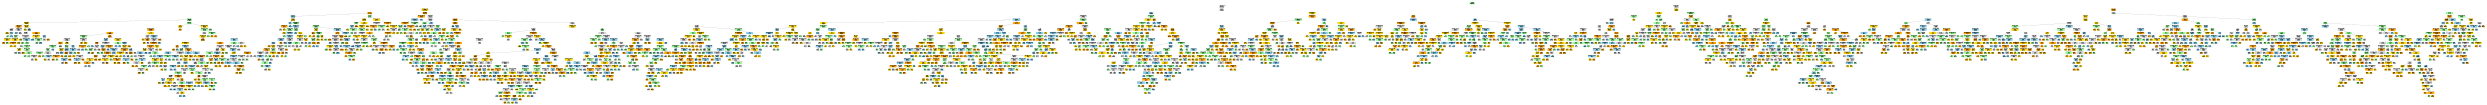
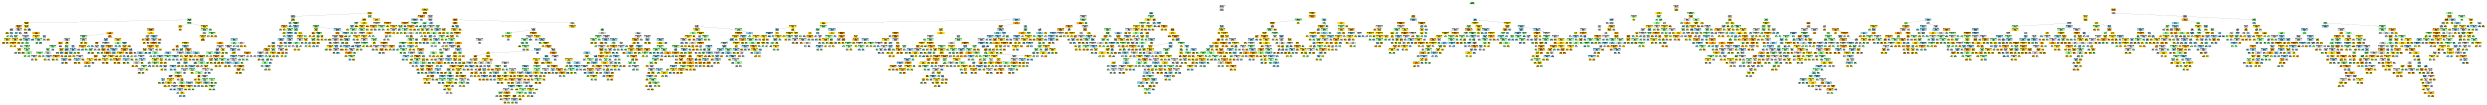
node "IP <= 11.5 gini = 0.3282 samples = 116 value = [92, 24]": fillcolor skyblue -> orange
